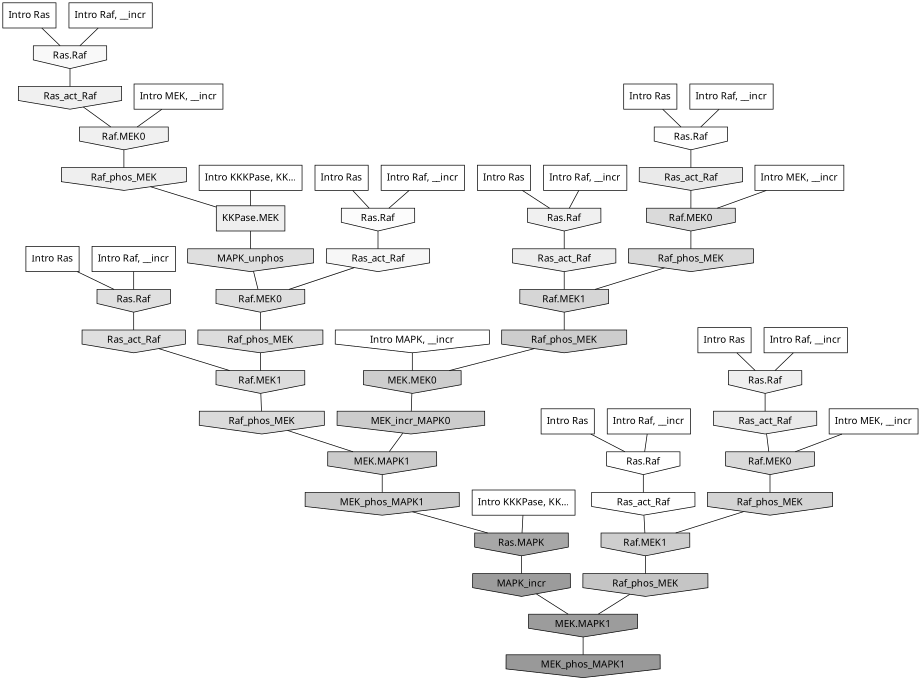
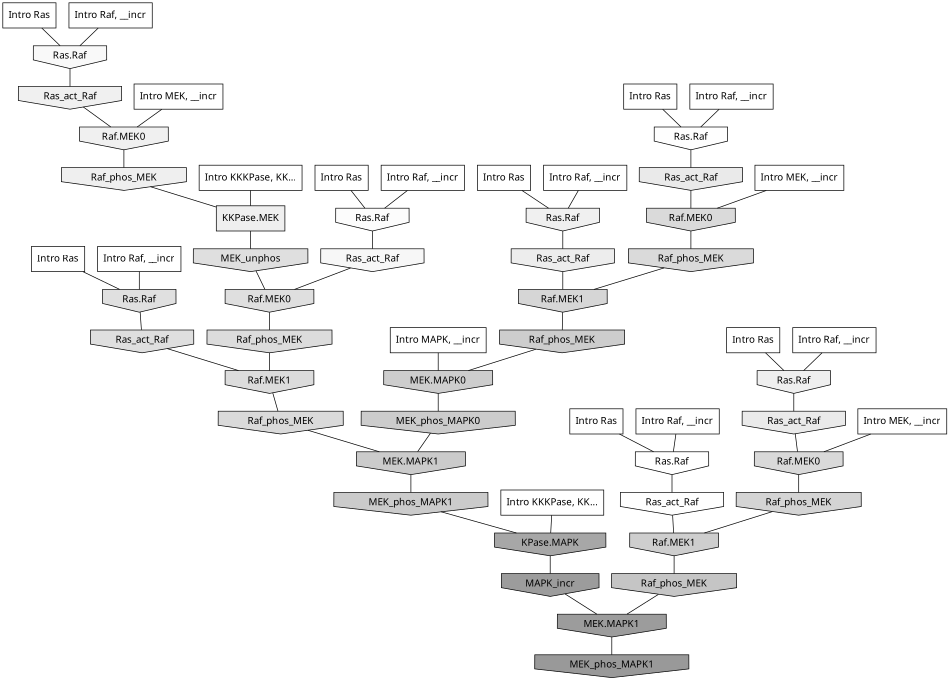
node "MAPK_unphos": label "MAPK_unphos" -> "MEK_unphos"
node "Intro MAPK, __incr": shape invhouse -> box
node "MEK.MEK0": label "MEK.MEK0" -> "MEK.MAPK0"
node "MEK_incr_MAPK0": label "MEK_incr_MAPK0" -> "MEK_phos_MAPK0"
node "Ras.MAPK": label "Ras.MAPK" -> "KPase.MAPK"
